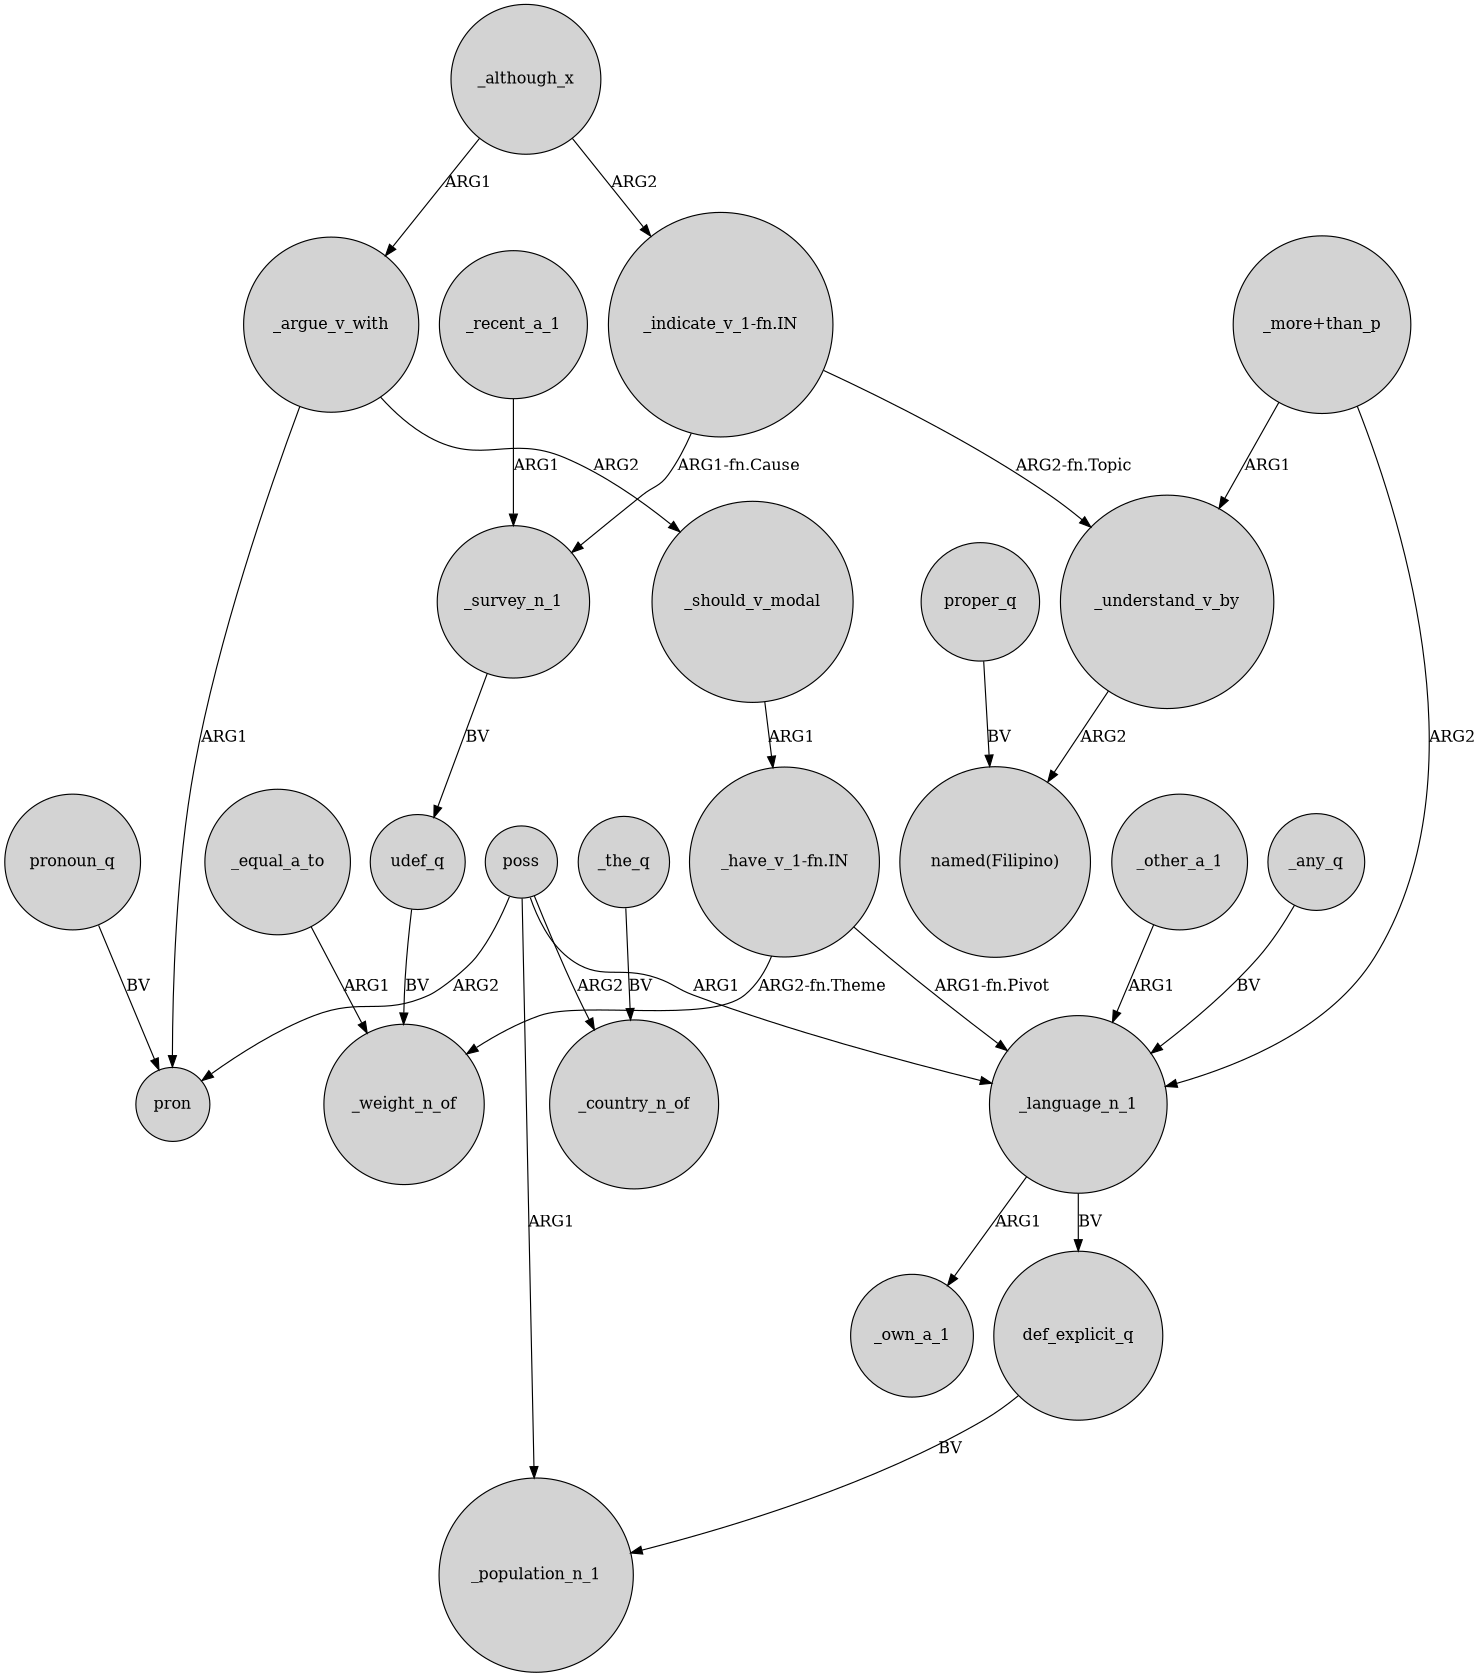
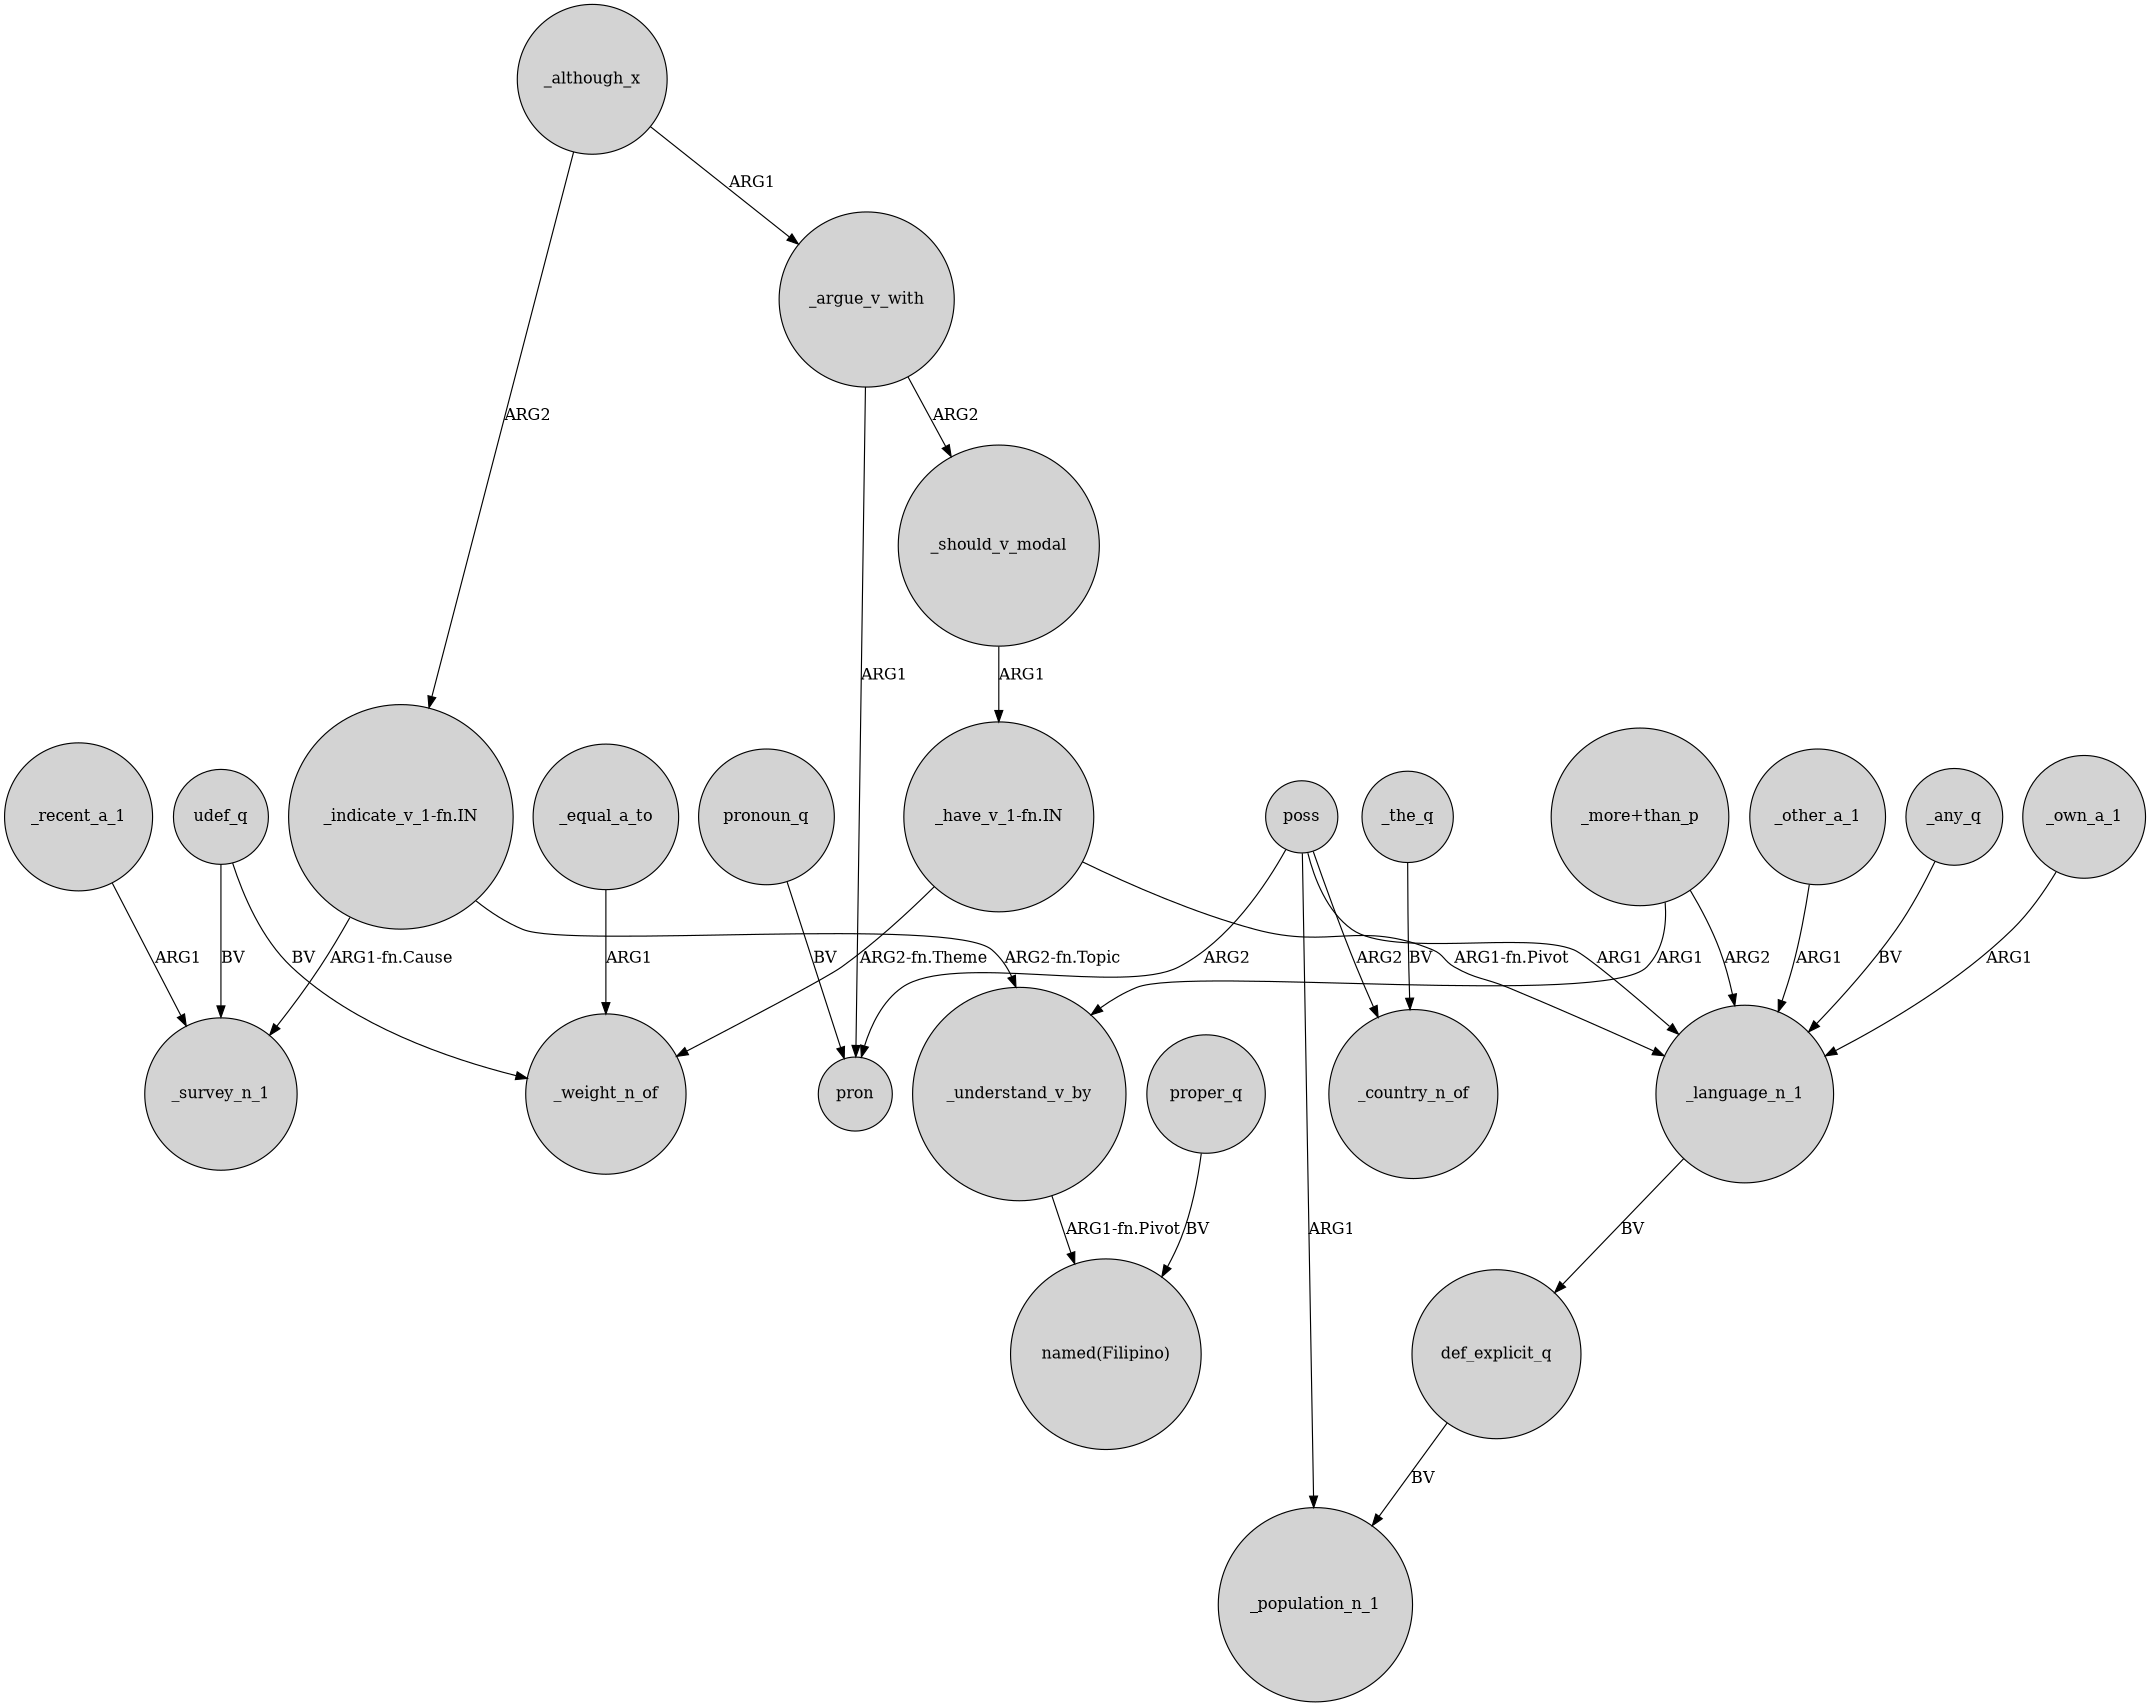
edge "_understand_v_by" -> "named(Filipino)": label "ARG2" -> "ARG1-fn.Pivot"
edge "_survey_n_1" -> "udef_q": reversed
edge "_language_n_1" -> "_own_a_1": reversed
